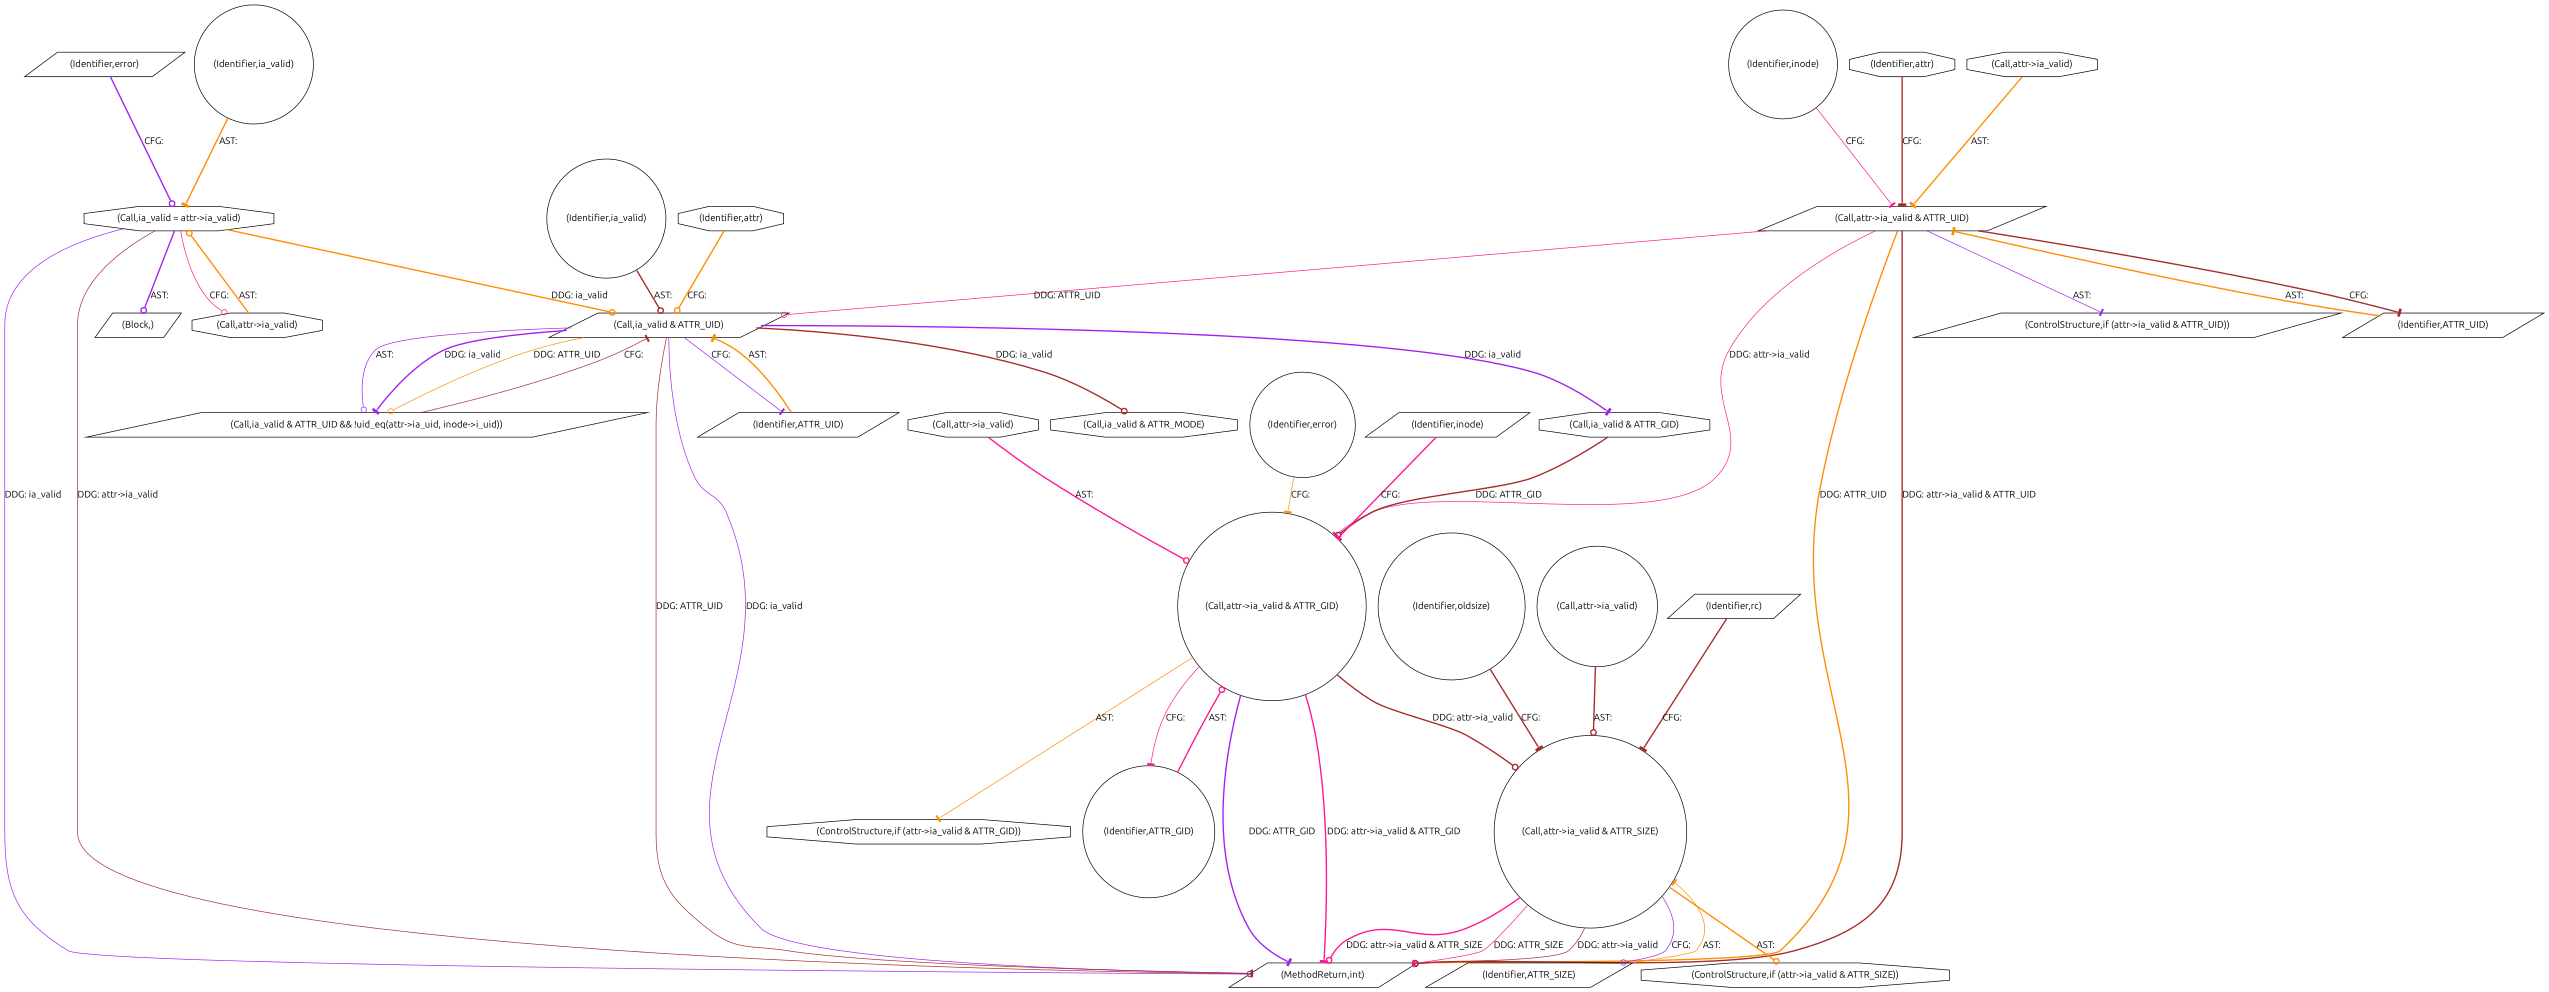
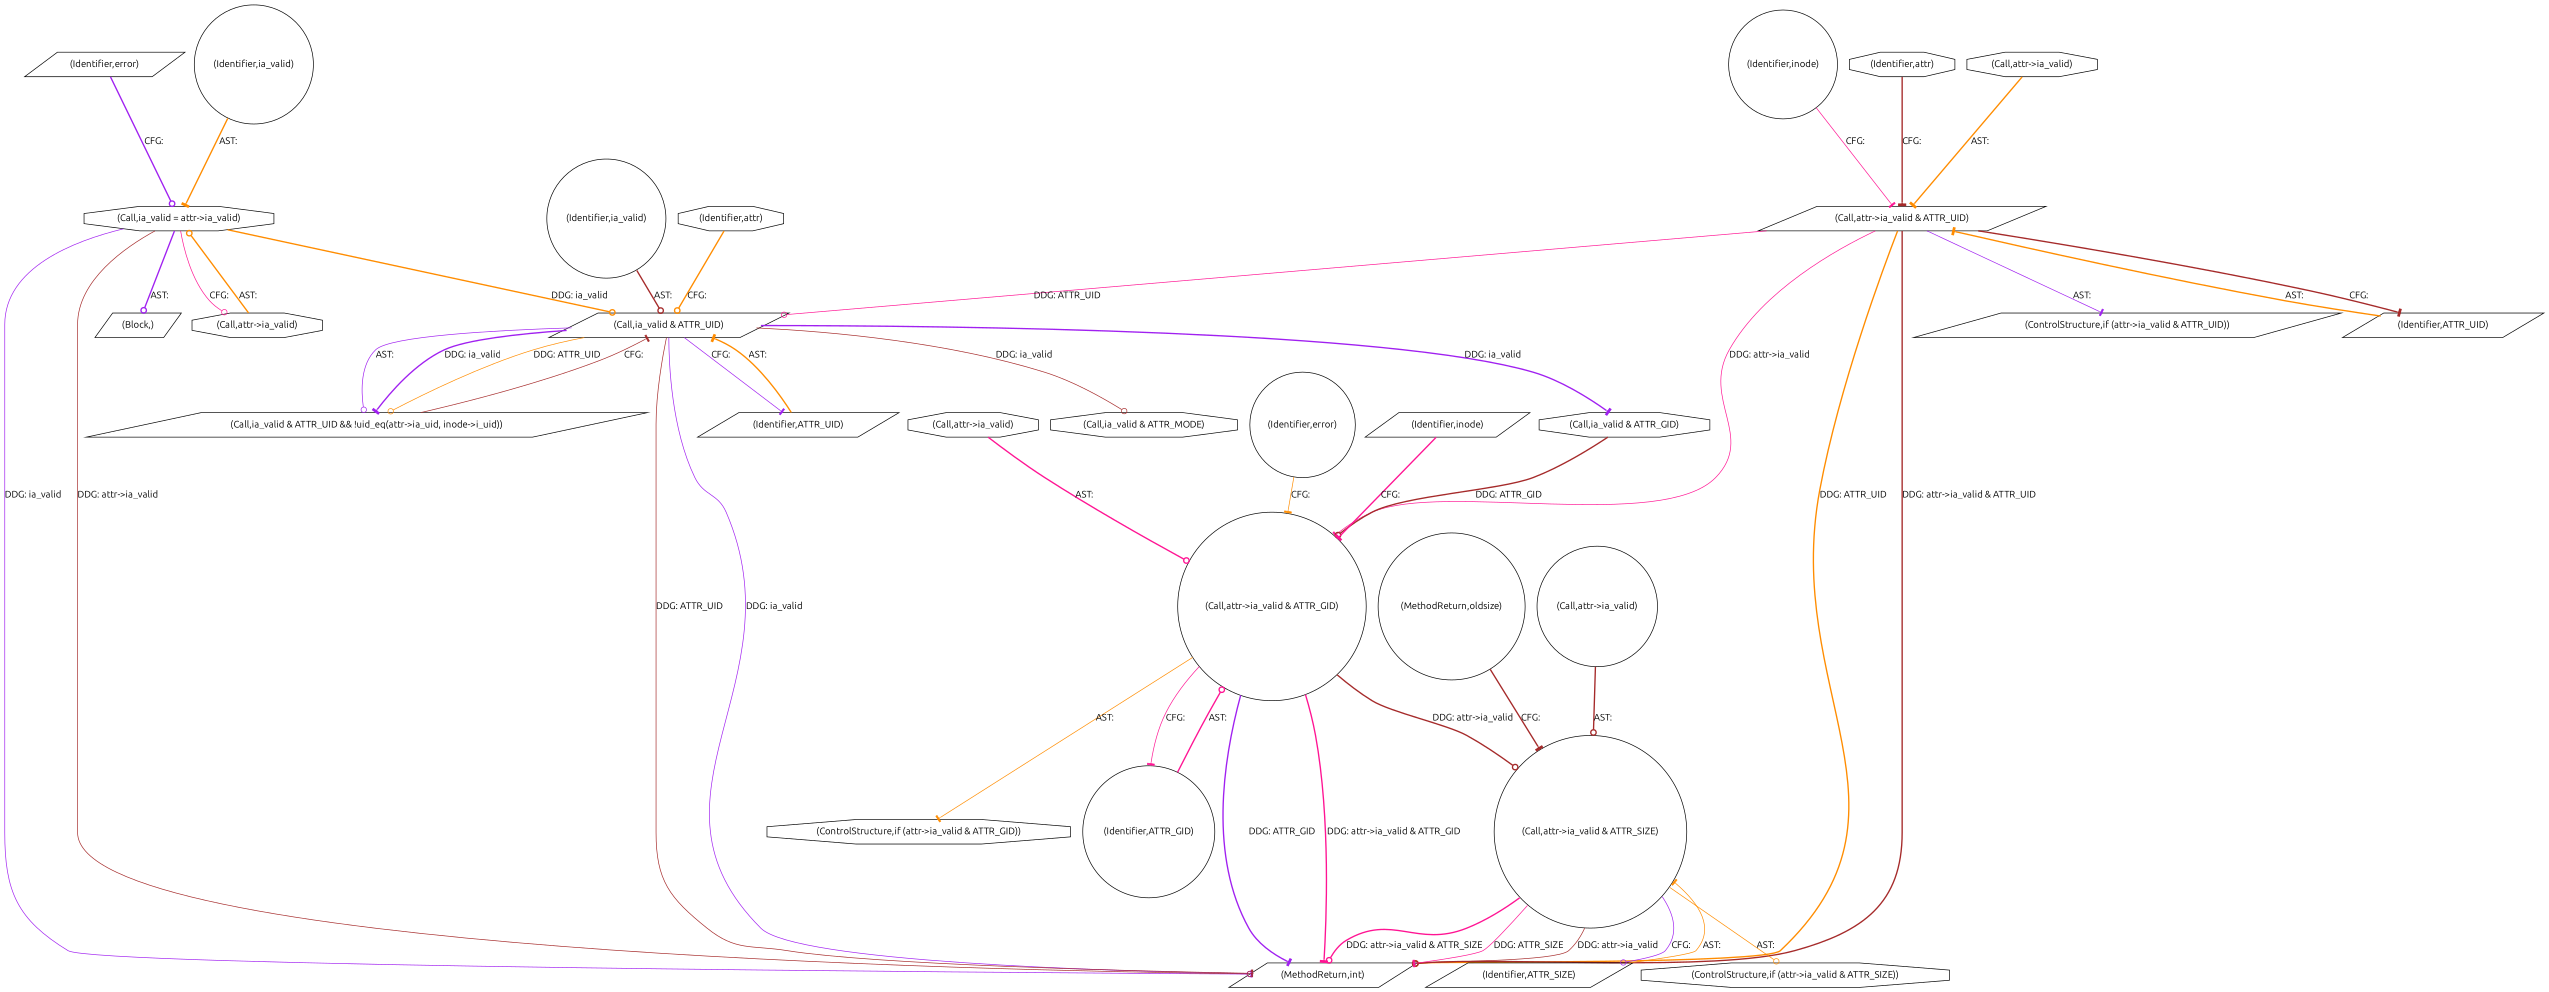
edge "(Call,ia_valid & ATTR_UID)" -> "(Call,ia_valid & ATTR_MODE)": style bold -> solid
node "(Identifier,oldsize)": label "(Identifier,oldsize)" -> "(MethodReturn,oldsize)"
node "(Identifier,rc)": removed
edge "(Call,attr->ia_valid & ATTR_SIZE)" -> "(ControlStructure,if (attr->ia_valid & ATTR_SIZE))": style bold -> solid
